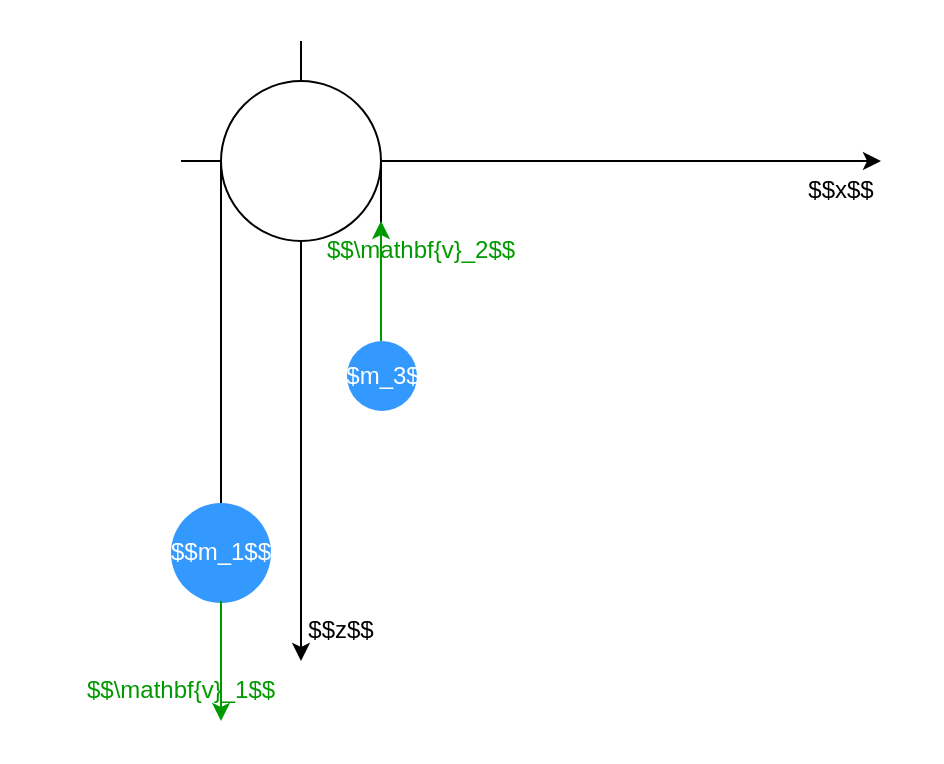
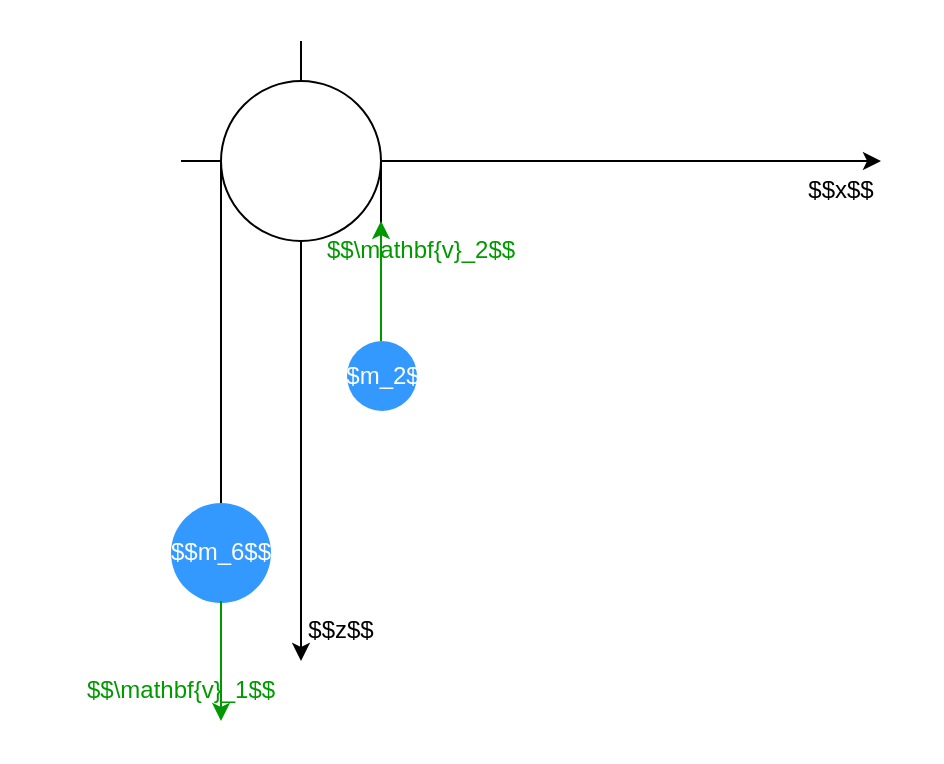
node "$$m_3$$": label "$$m_3$$" -> "$$m_2$$"
node "$$m_1$$": label "$$m_1$$" -> "$$m_6$$"
